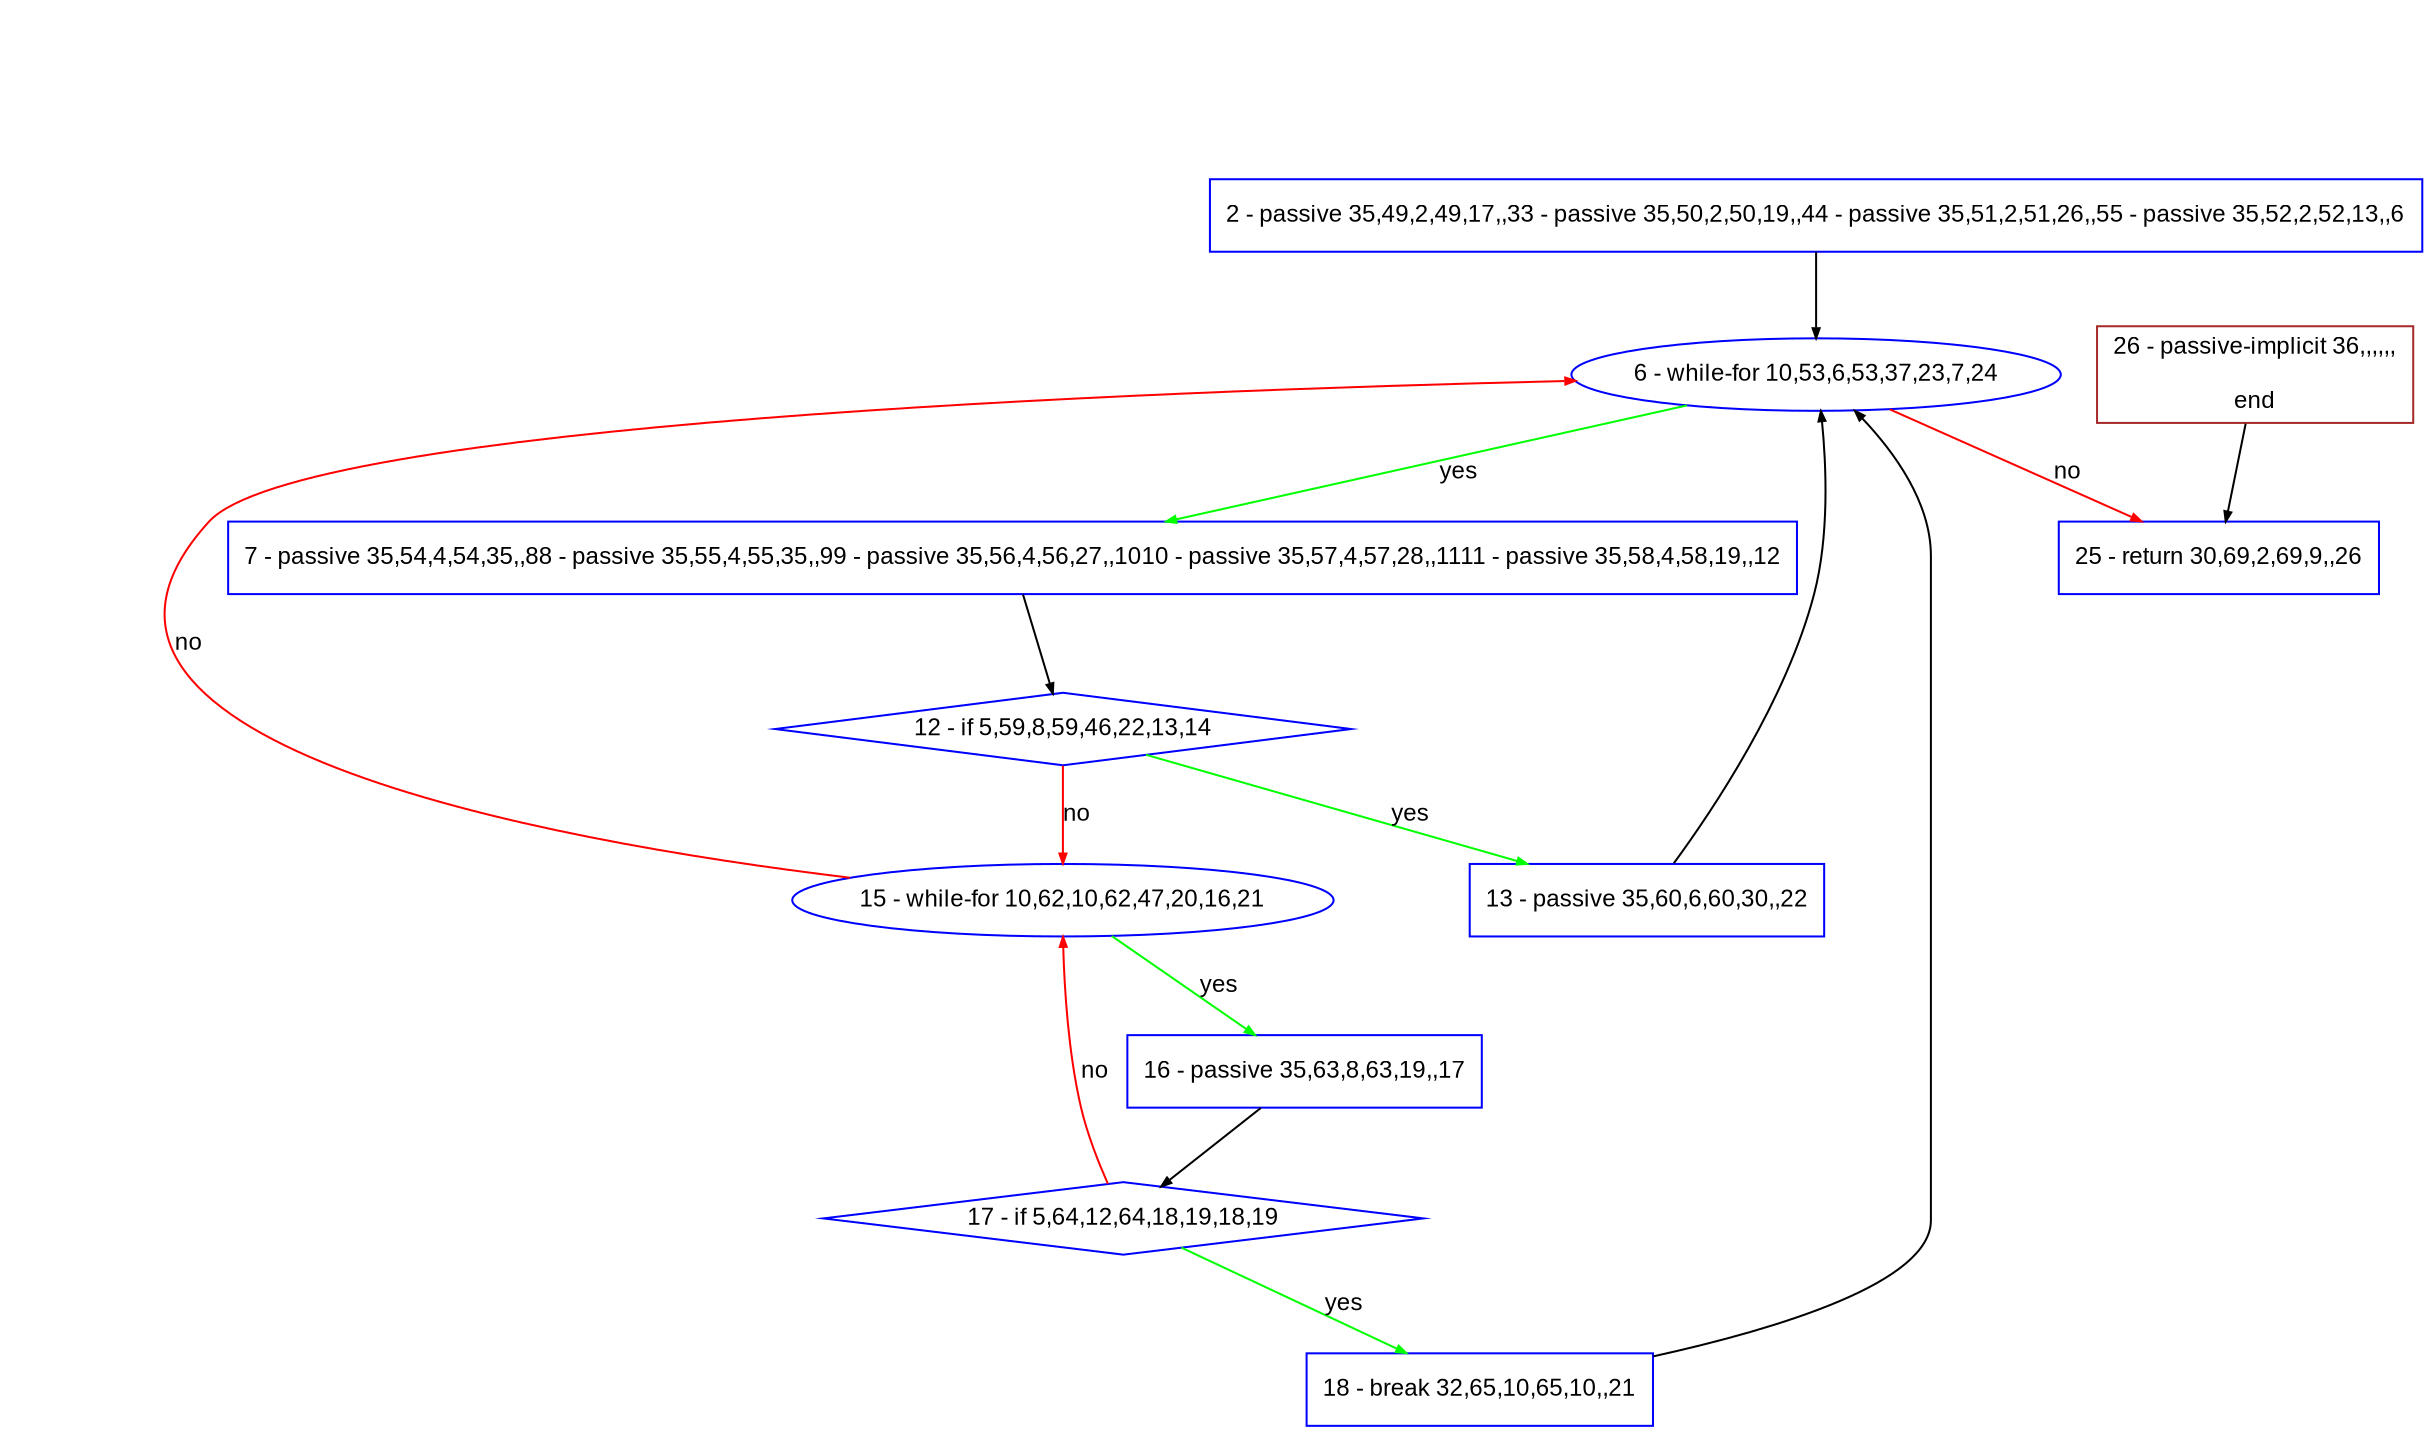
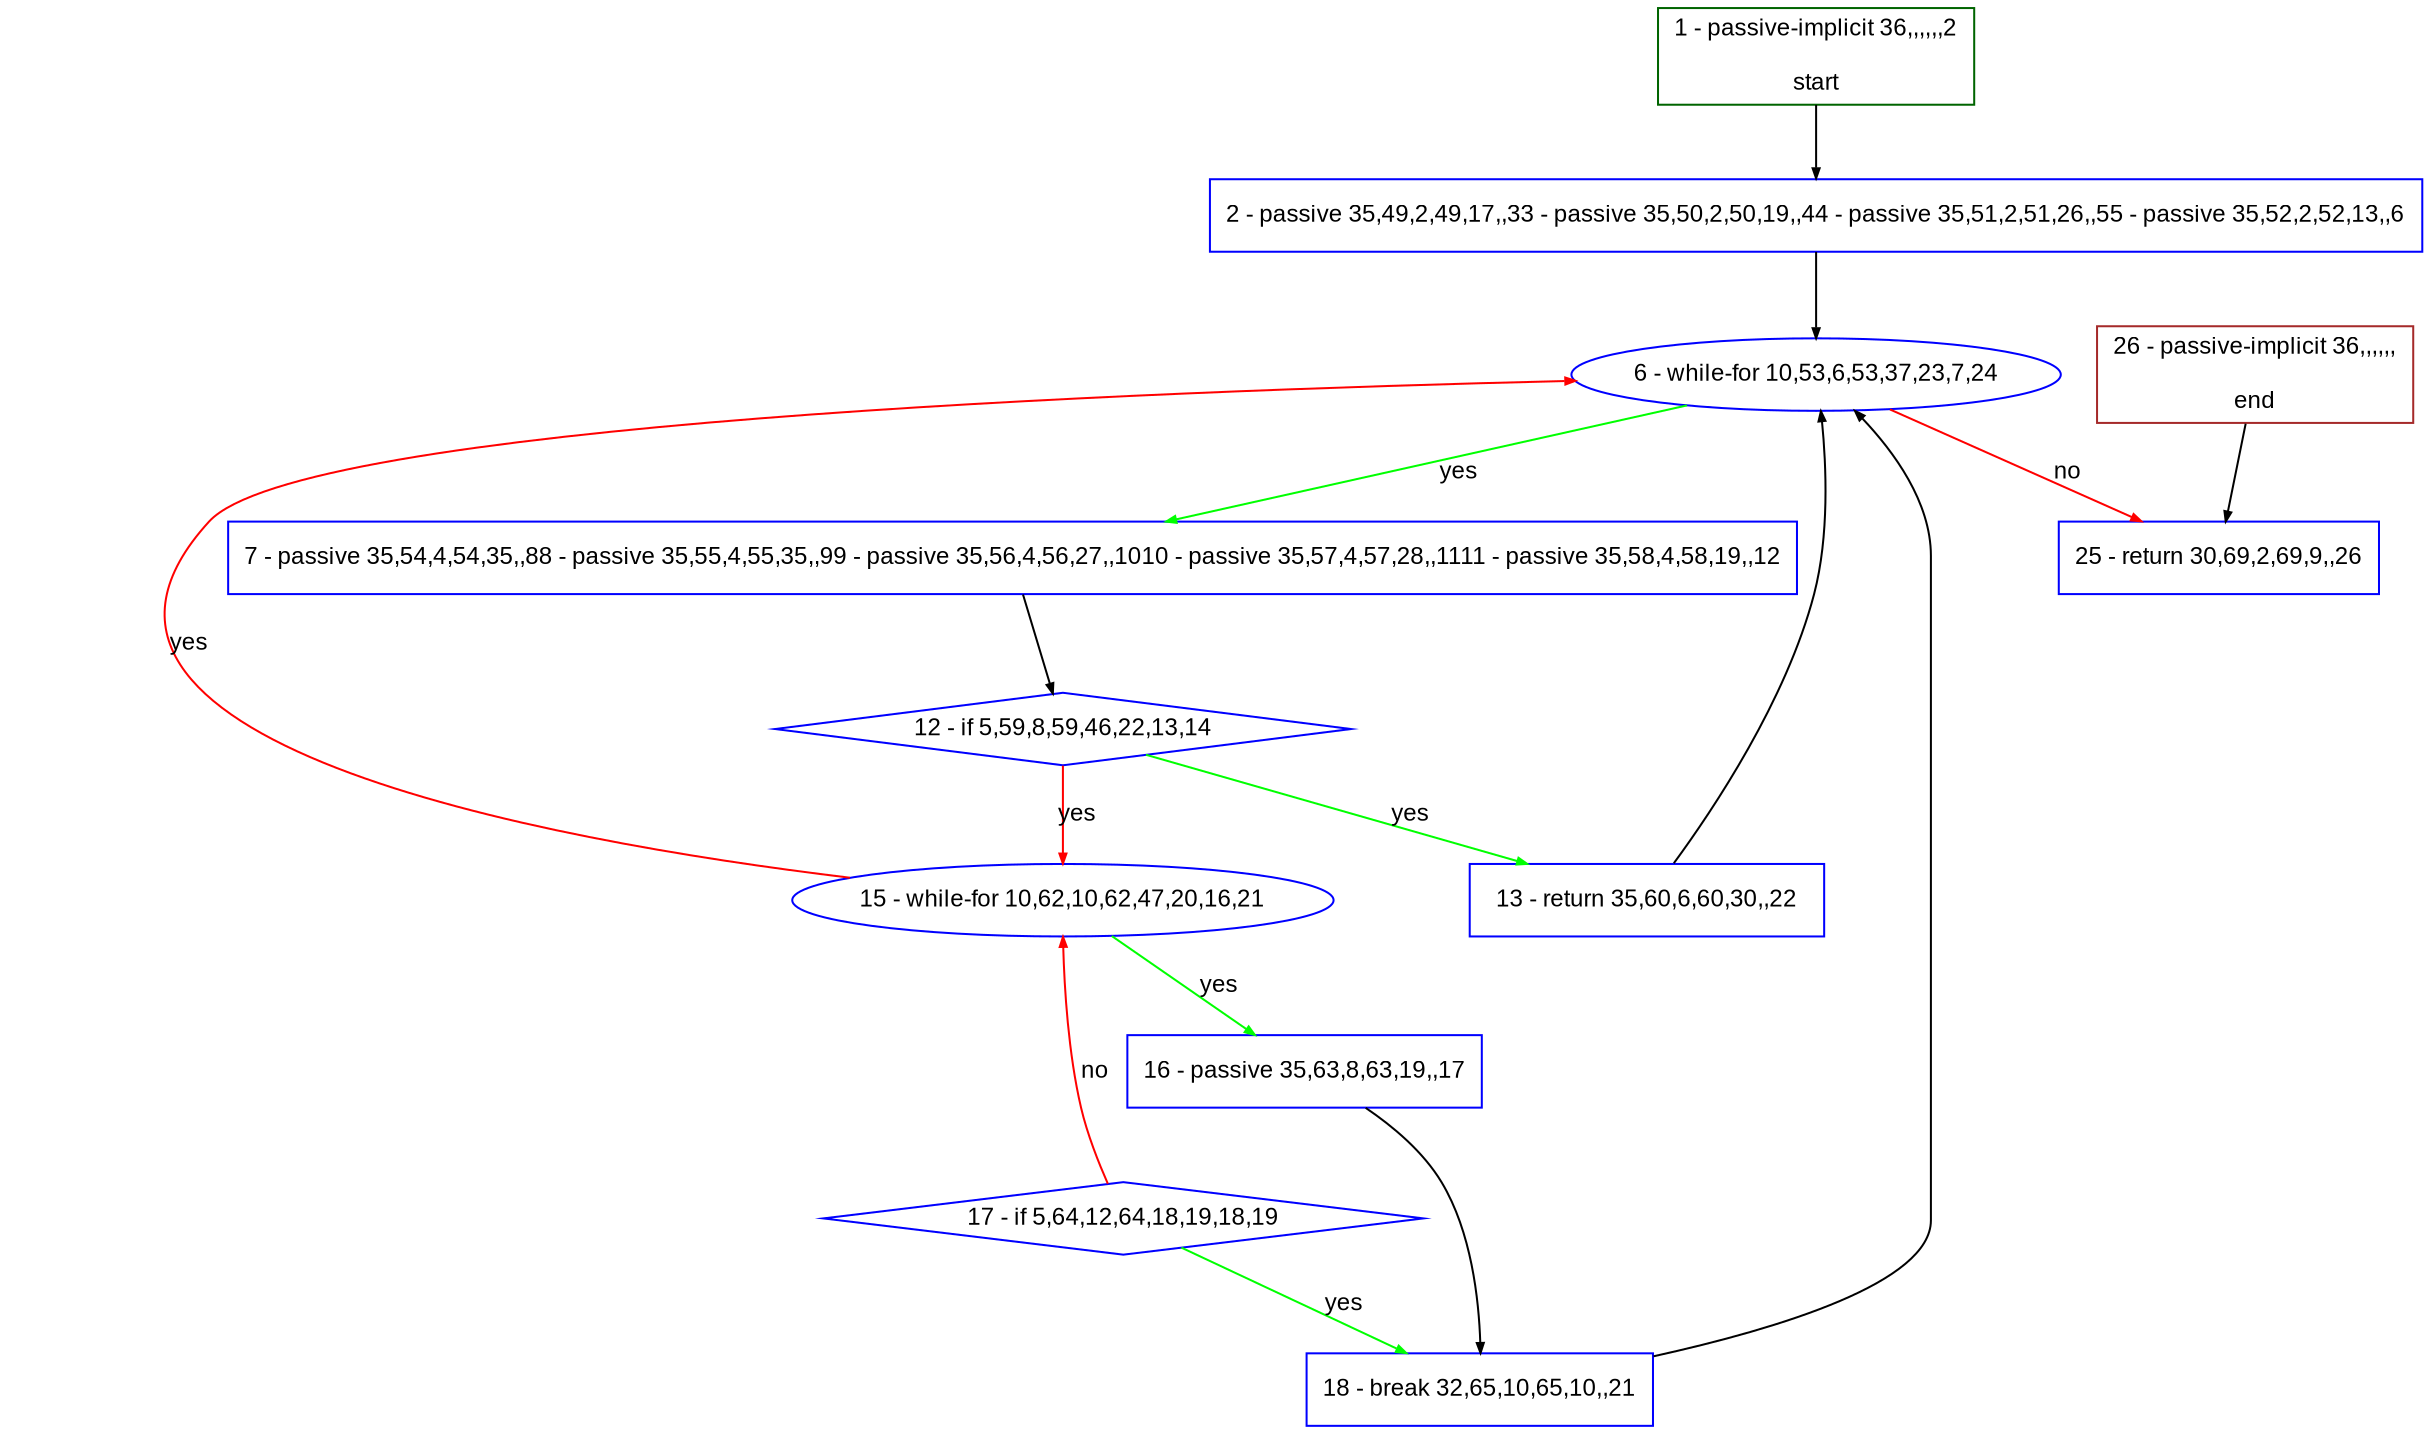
node "1 - passive-implicit 36,,,,,,2 start": added
edge "15 - while-for 10,62,10,62,47,20,16,21" -> "6 - while-for 10,53,6,53,37,23,7,24": label "no" -> "yes"
edge "12 - if 5,59,8,59,46,22,13,14" -> "15 - while-for 10,62,10,62,47,20,16,21": label "no" -> "yes"
node "13 - passive 35,60,6,60,30,,22": label "13 - passive 35,60,6,60,30,,22" -> "13 - return 35,60,6,60,30,,22"
edge "16 - passive 35,63,8,63,19,,17" -> "17 - if 5,64,12,64,18,19,18,19": now "16 - passive 35,63,8,63,19,,17" -> "18 - break 32,65,10,65,10,,21"
